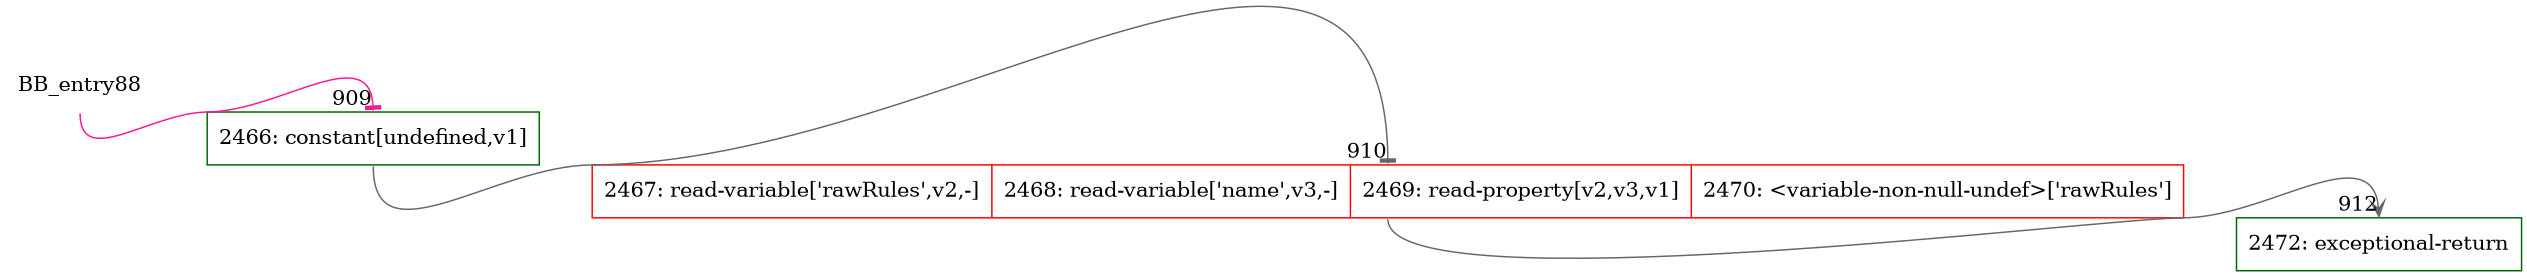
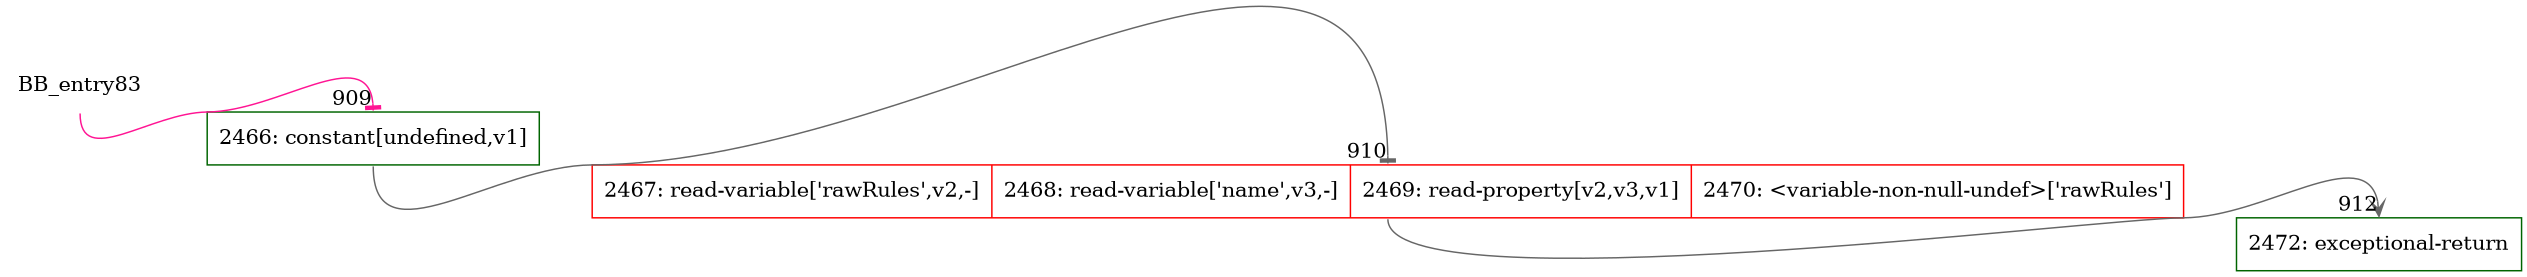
node "BB_entry88": label "BB_entry88" -> "BB_entry83"
